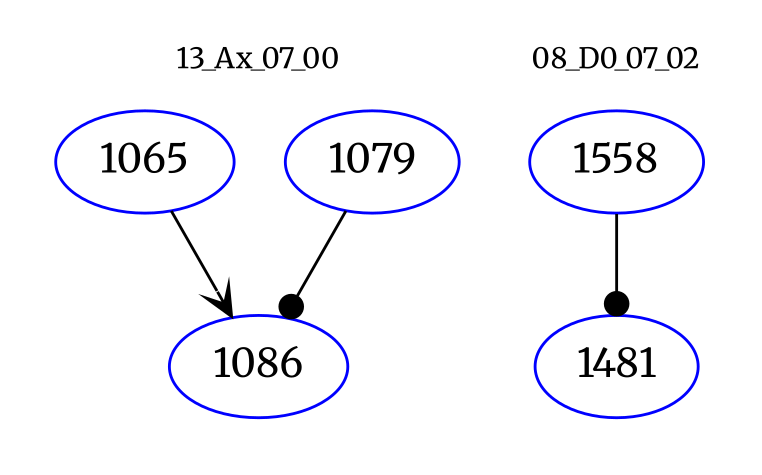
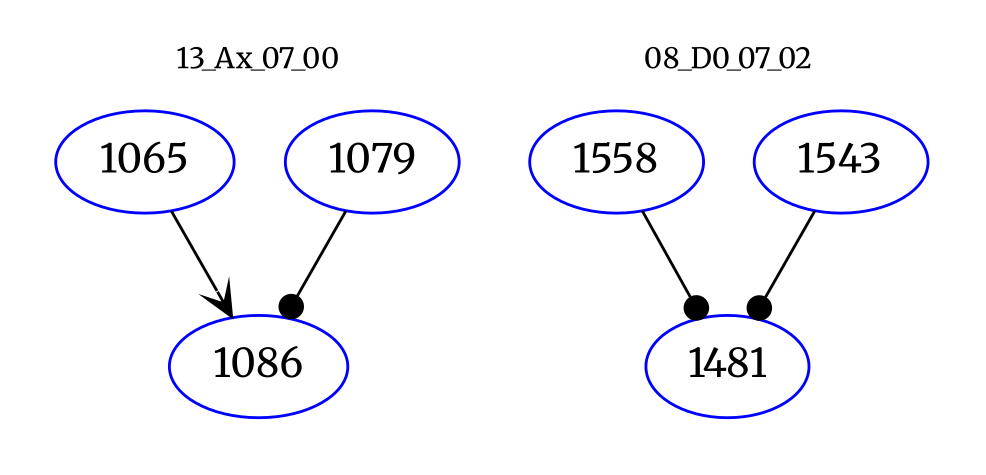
node "1543": added
